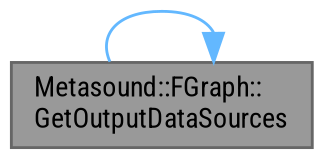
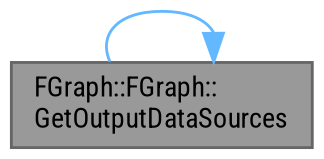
node "Metasound::FGraph:: GetOutputDataSources": label "Metasound::FGraph:: GetOutputDataSources" -> "FGraph::FGraph:: GetOutputDataSources"
